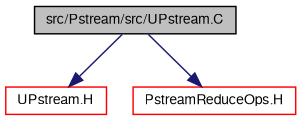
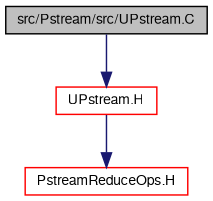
edge "src/Pstream/src/UPstream.C" -> "PstreamReduceOps.H": now "UPstream.H" -> "PstreamReduceOps.H"
